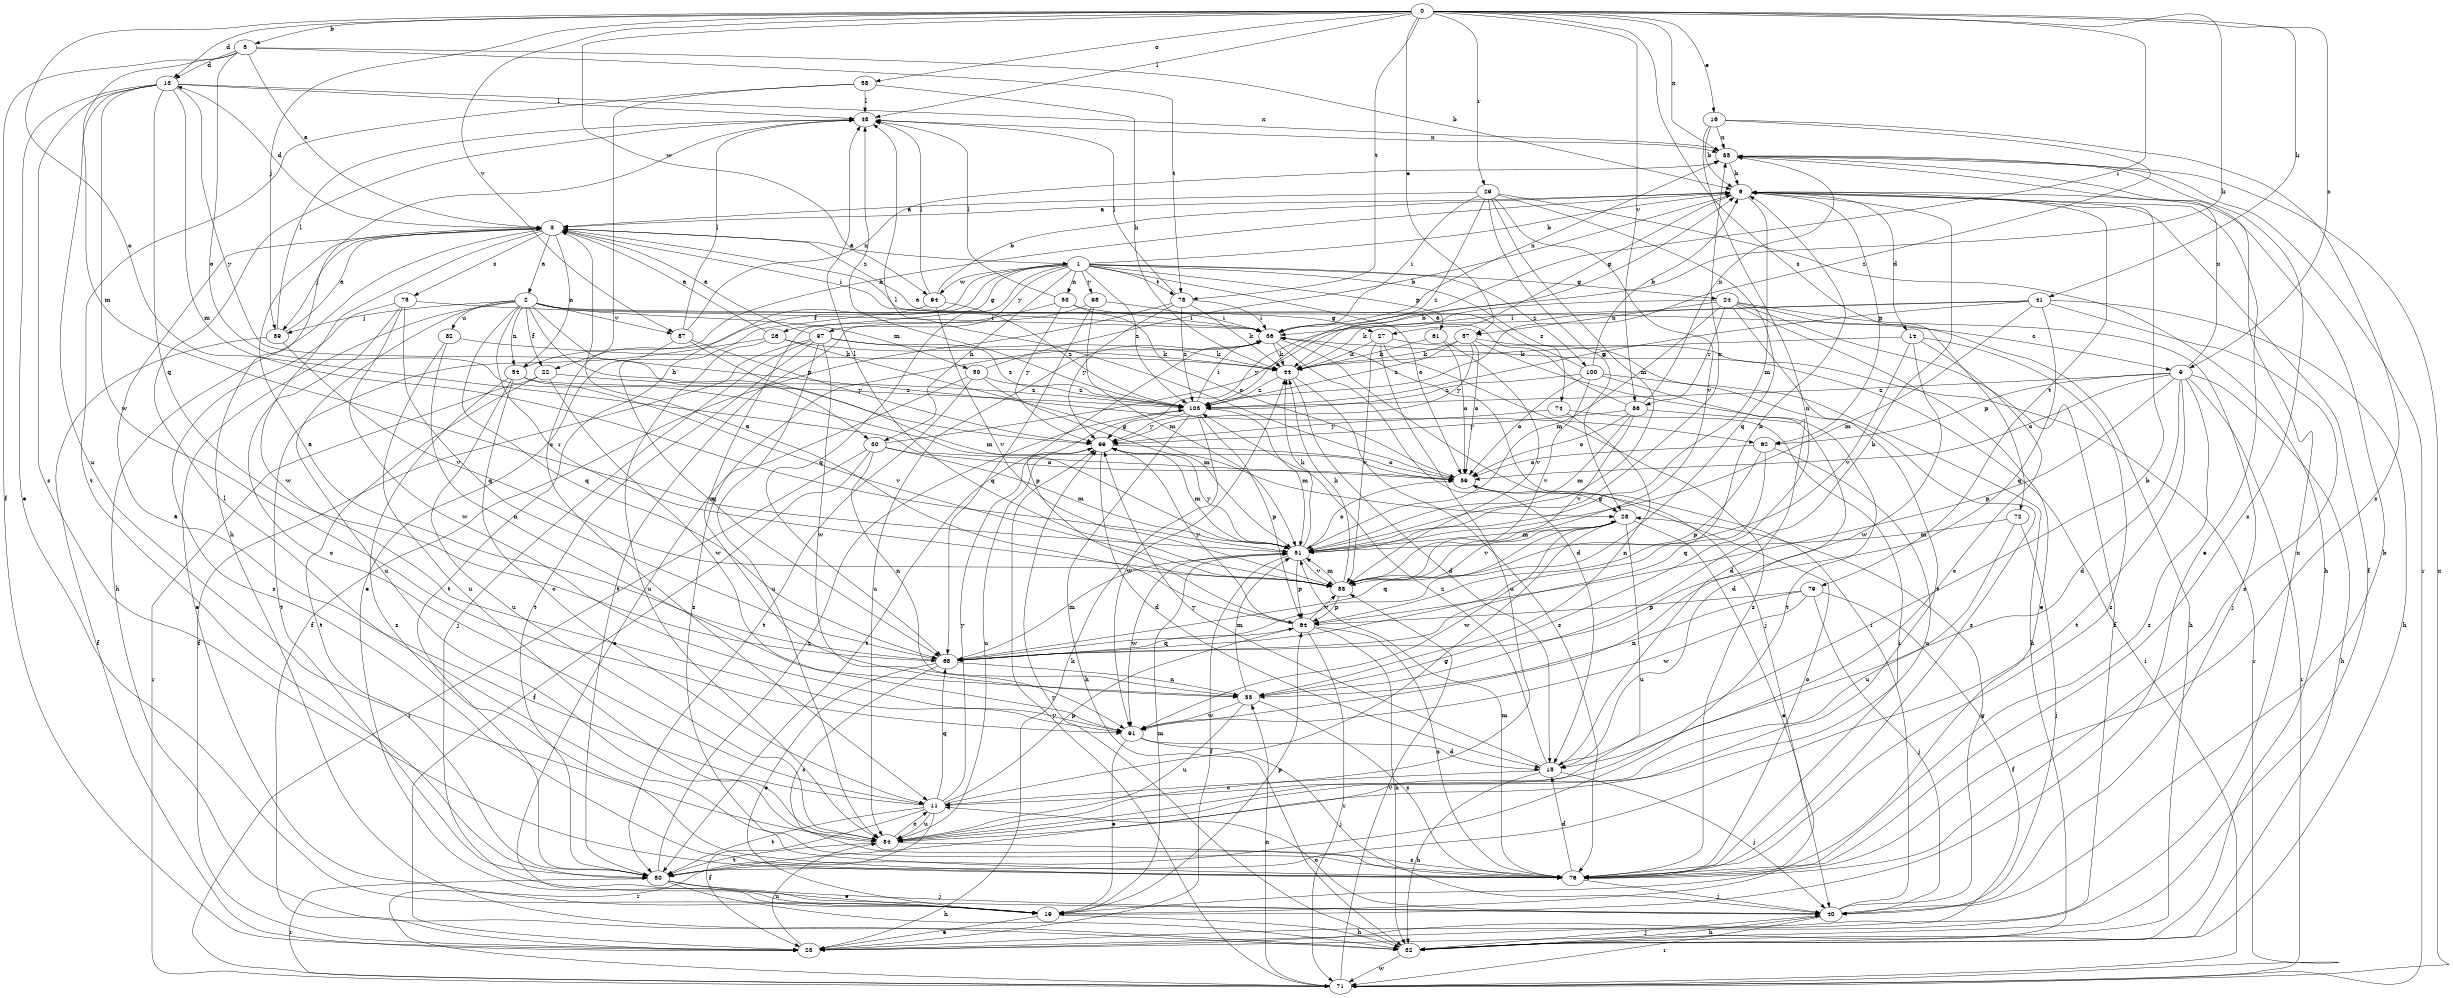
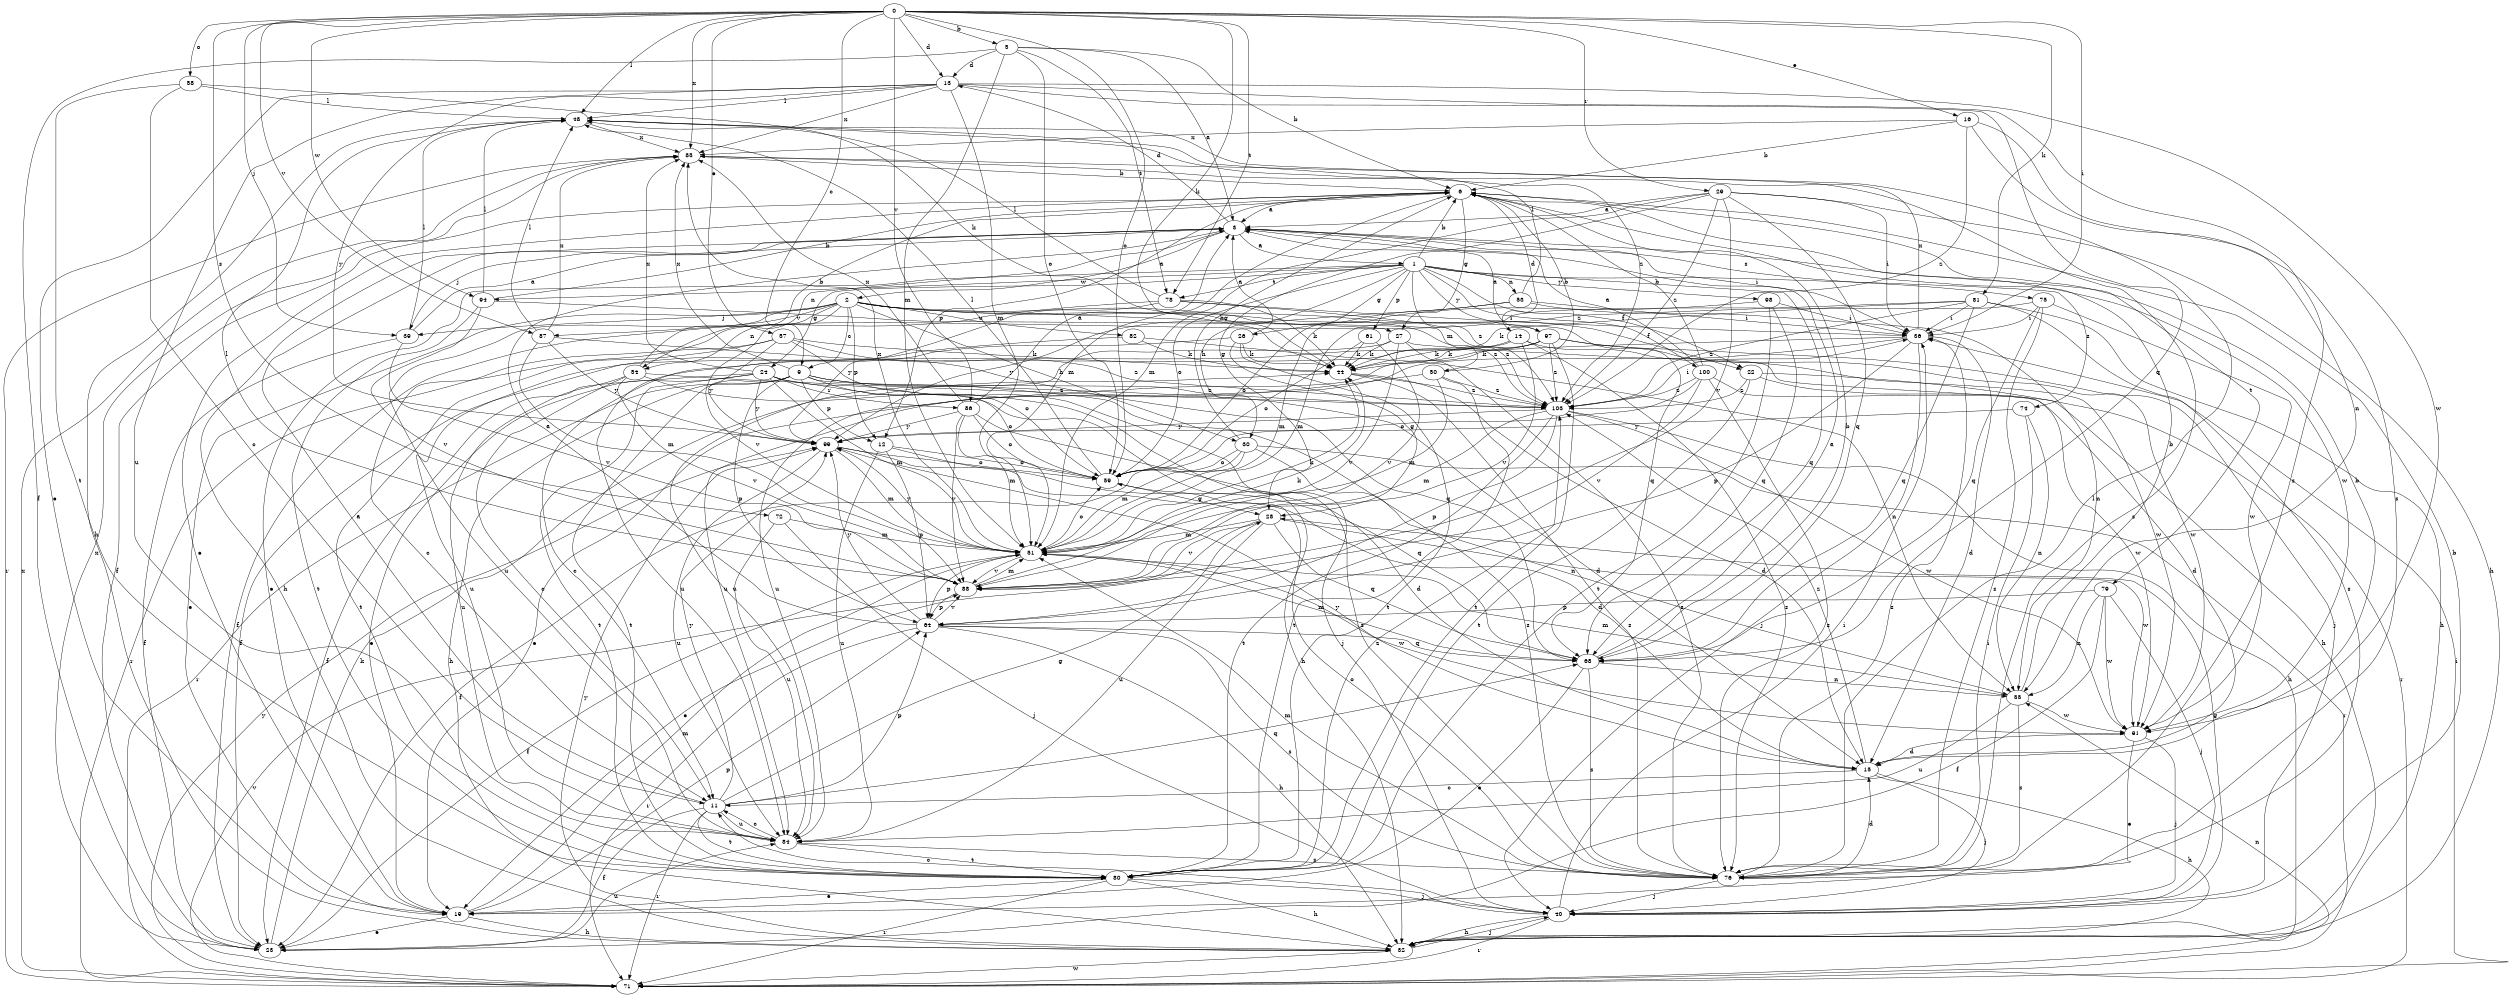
node "41": label "41" -> "81"
edge "24" -> "57": now "24" -> "85"
edge "103" -> "48": reversed
edge "2" -> "88": label "r" -> "v"
node "62": label "62" -> "12"
